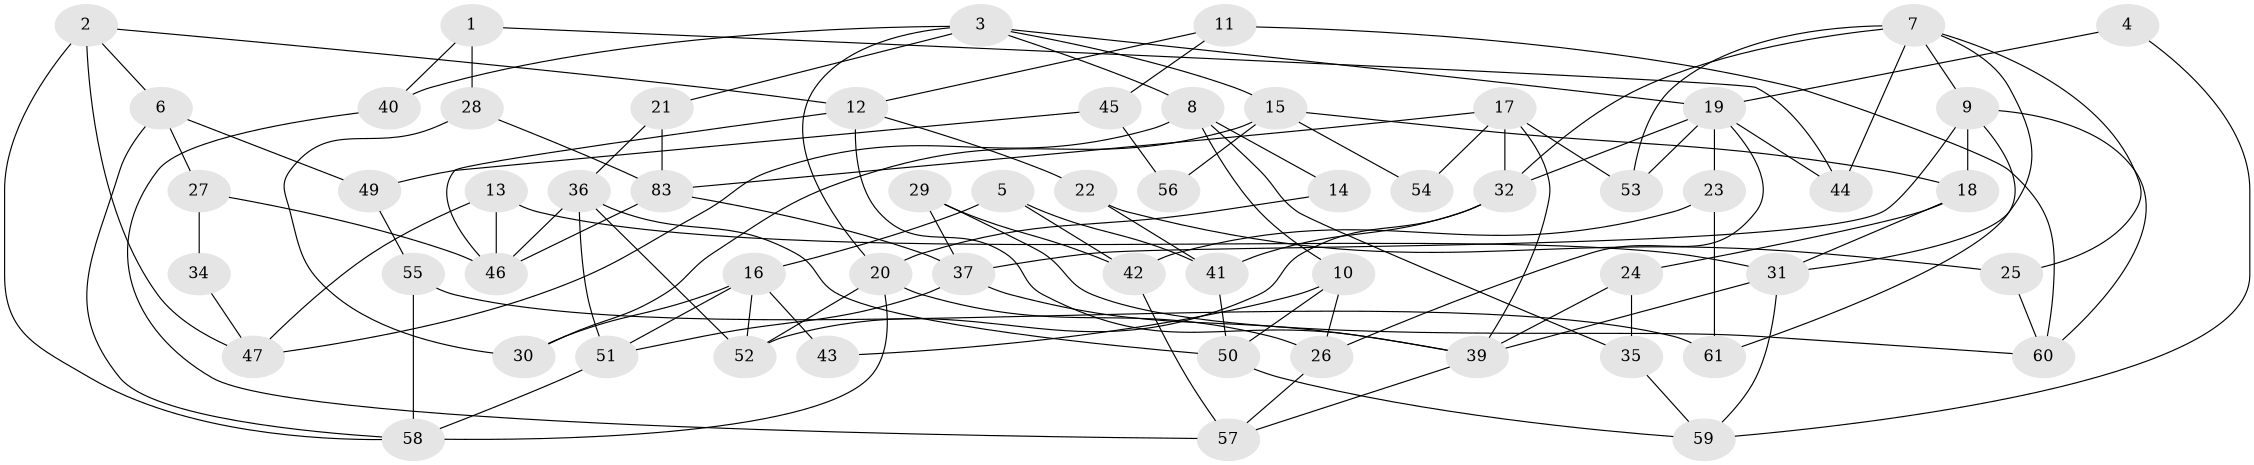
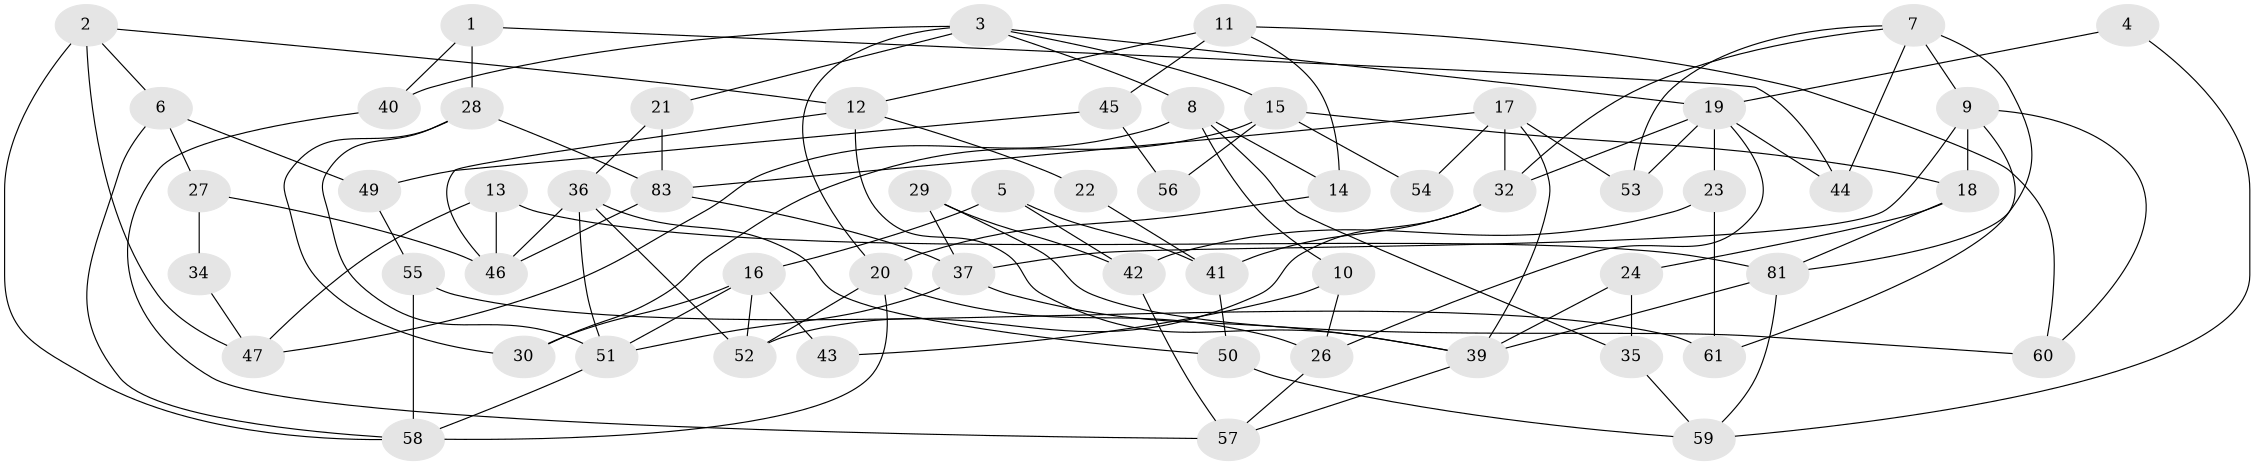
edge "11" -- "14": added
node "31": label "31" -> "81"
node "25": removed
edge "28" -- "51": added
edge "10" -- "50": removed
